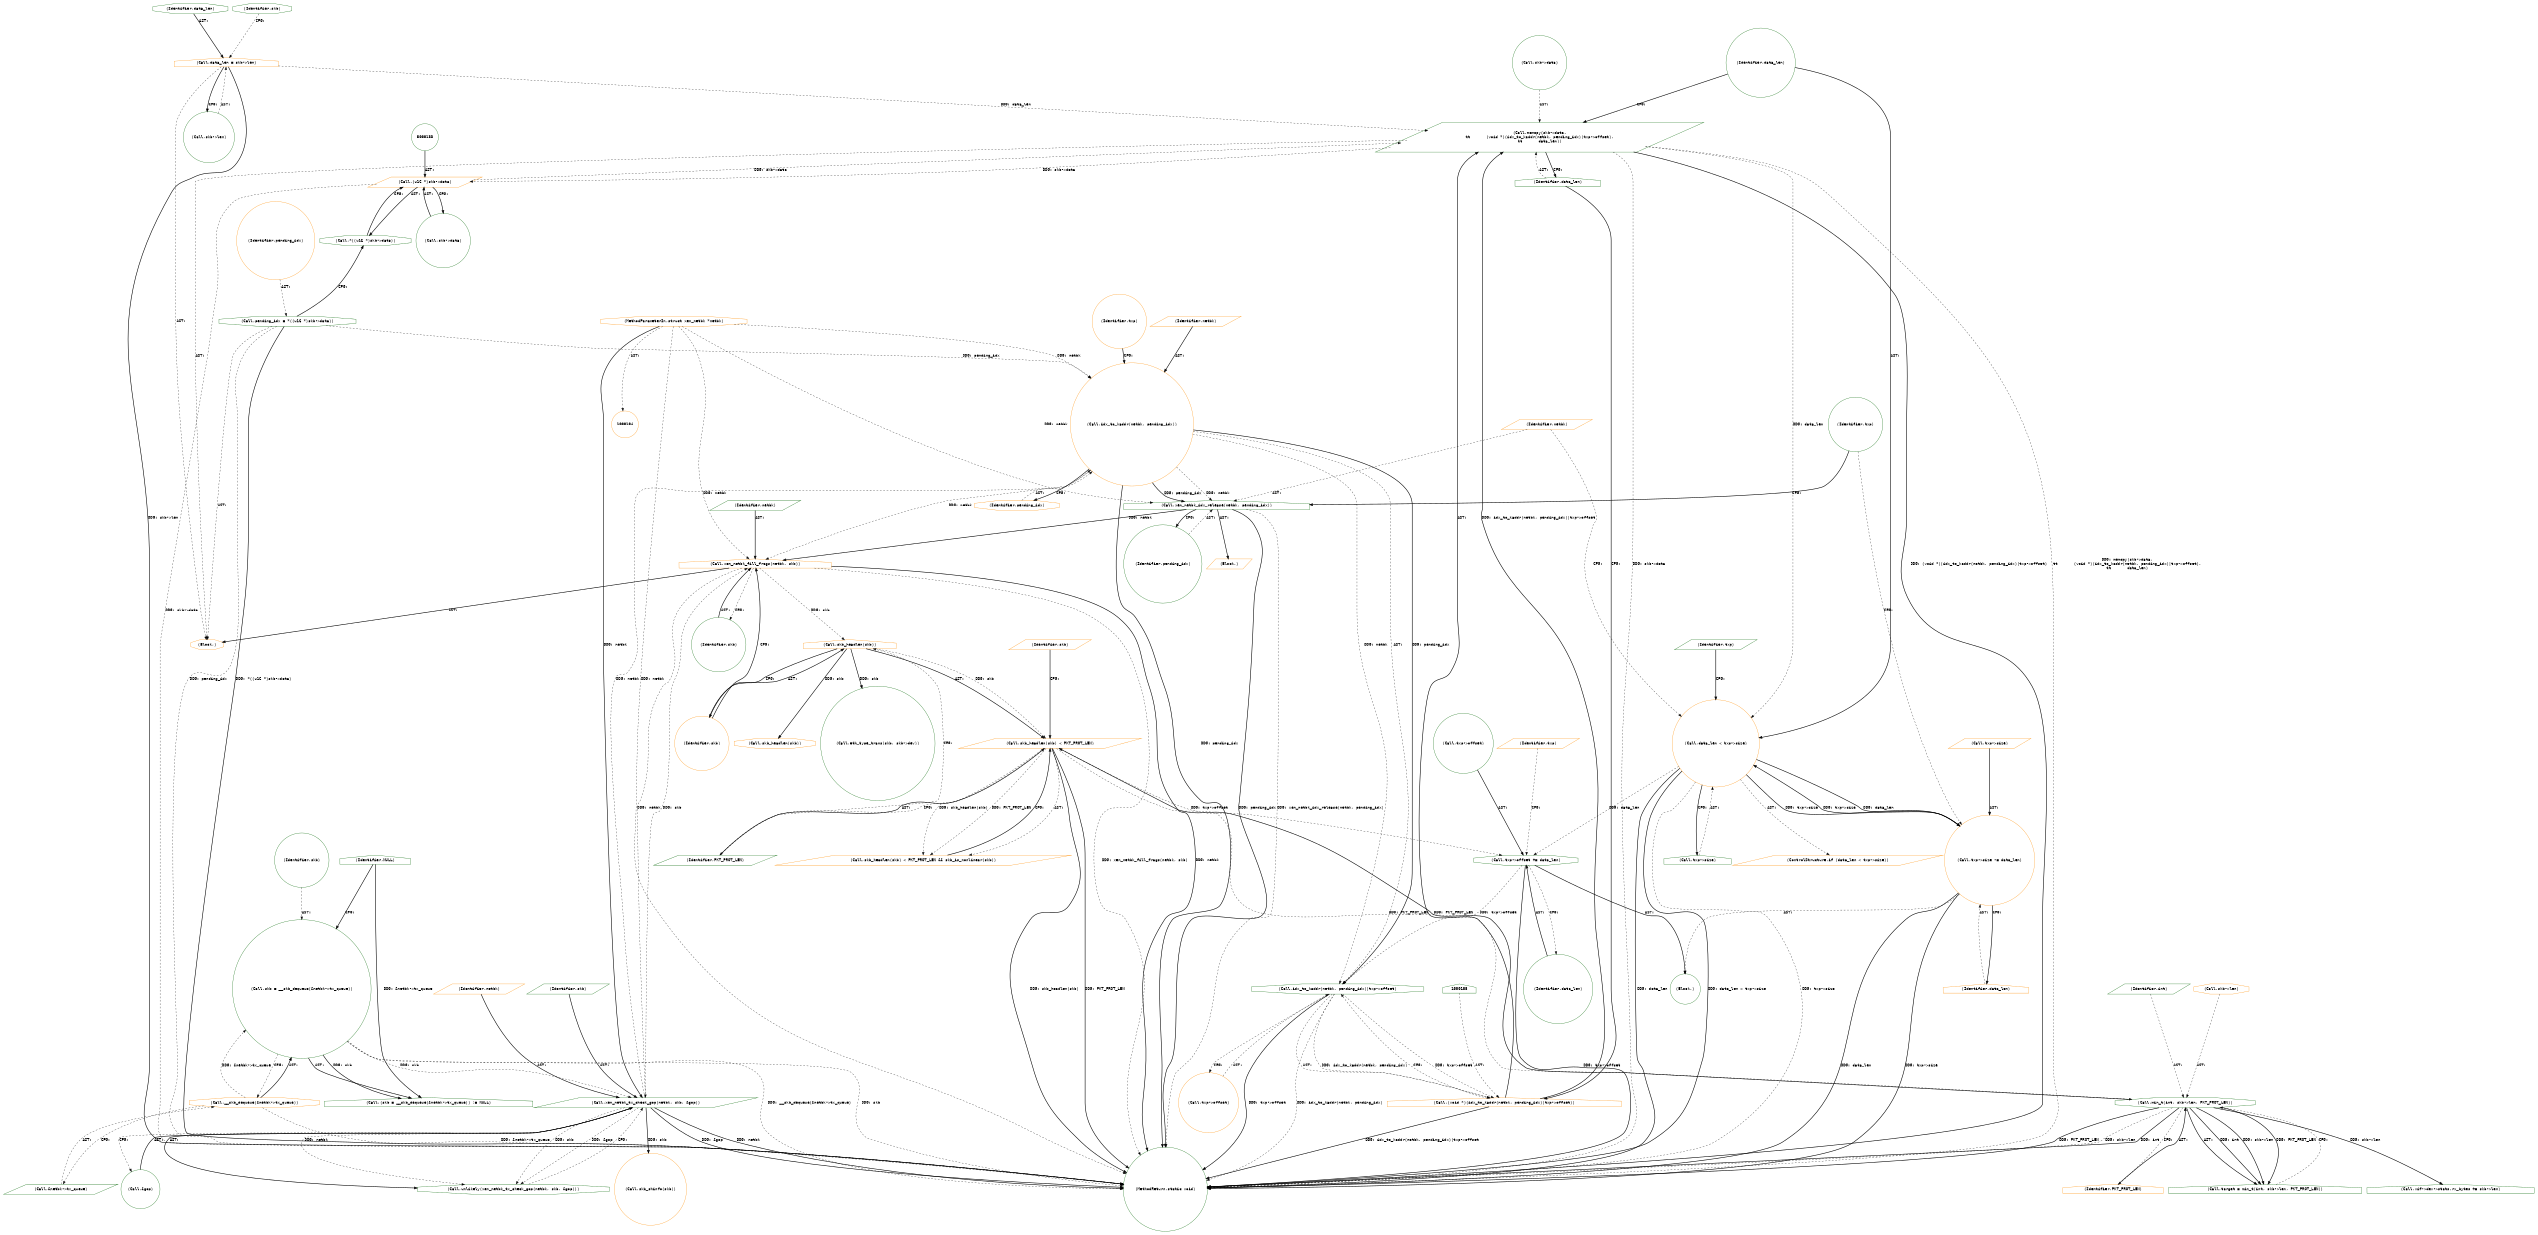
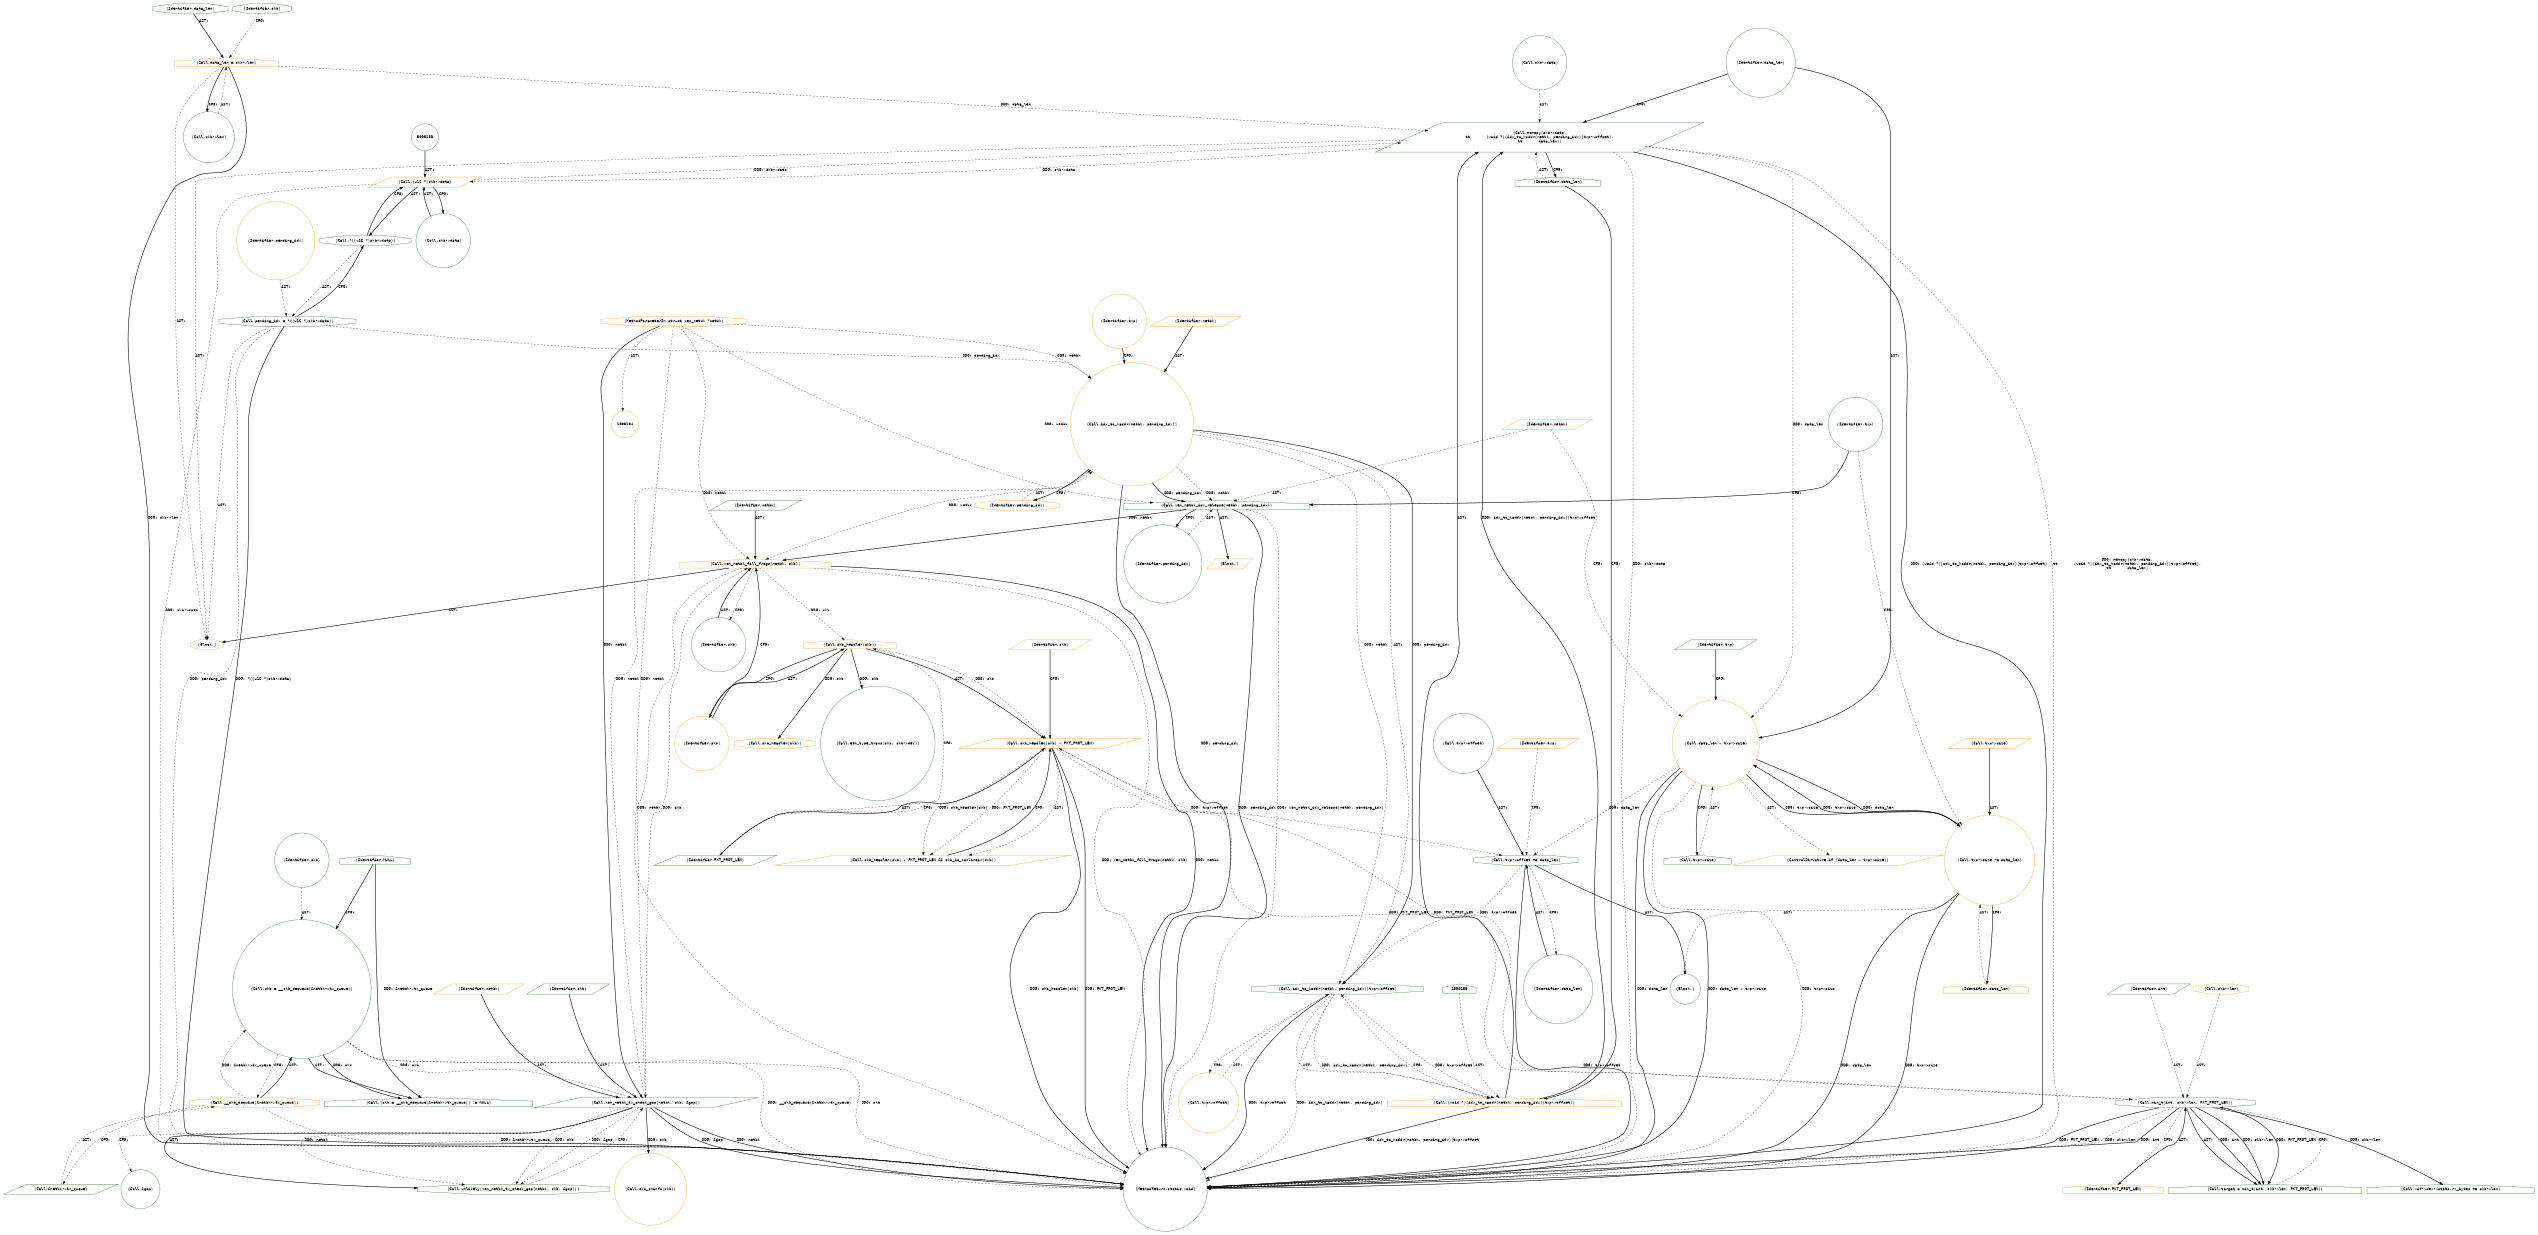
edge "(Call,*((u16 *)skb->data))" -> "(Call,pending_idx = *((u16 *)skb->data))": added, label "AST:"
edge "(Call,min_t(int, skb->len, PKT_PROT_LEN))" -> "(Call,skb_headlen(skb) < PKT_PROT_LEN)": style bold -> dashed
edge "(Call,&gop)" -> "(Call,xen_netbk_tx_check_gop(netbk, skb, &gop))": removed, label "AST:"
